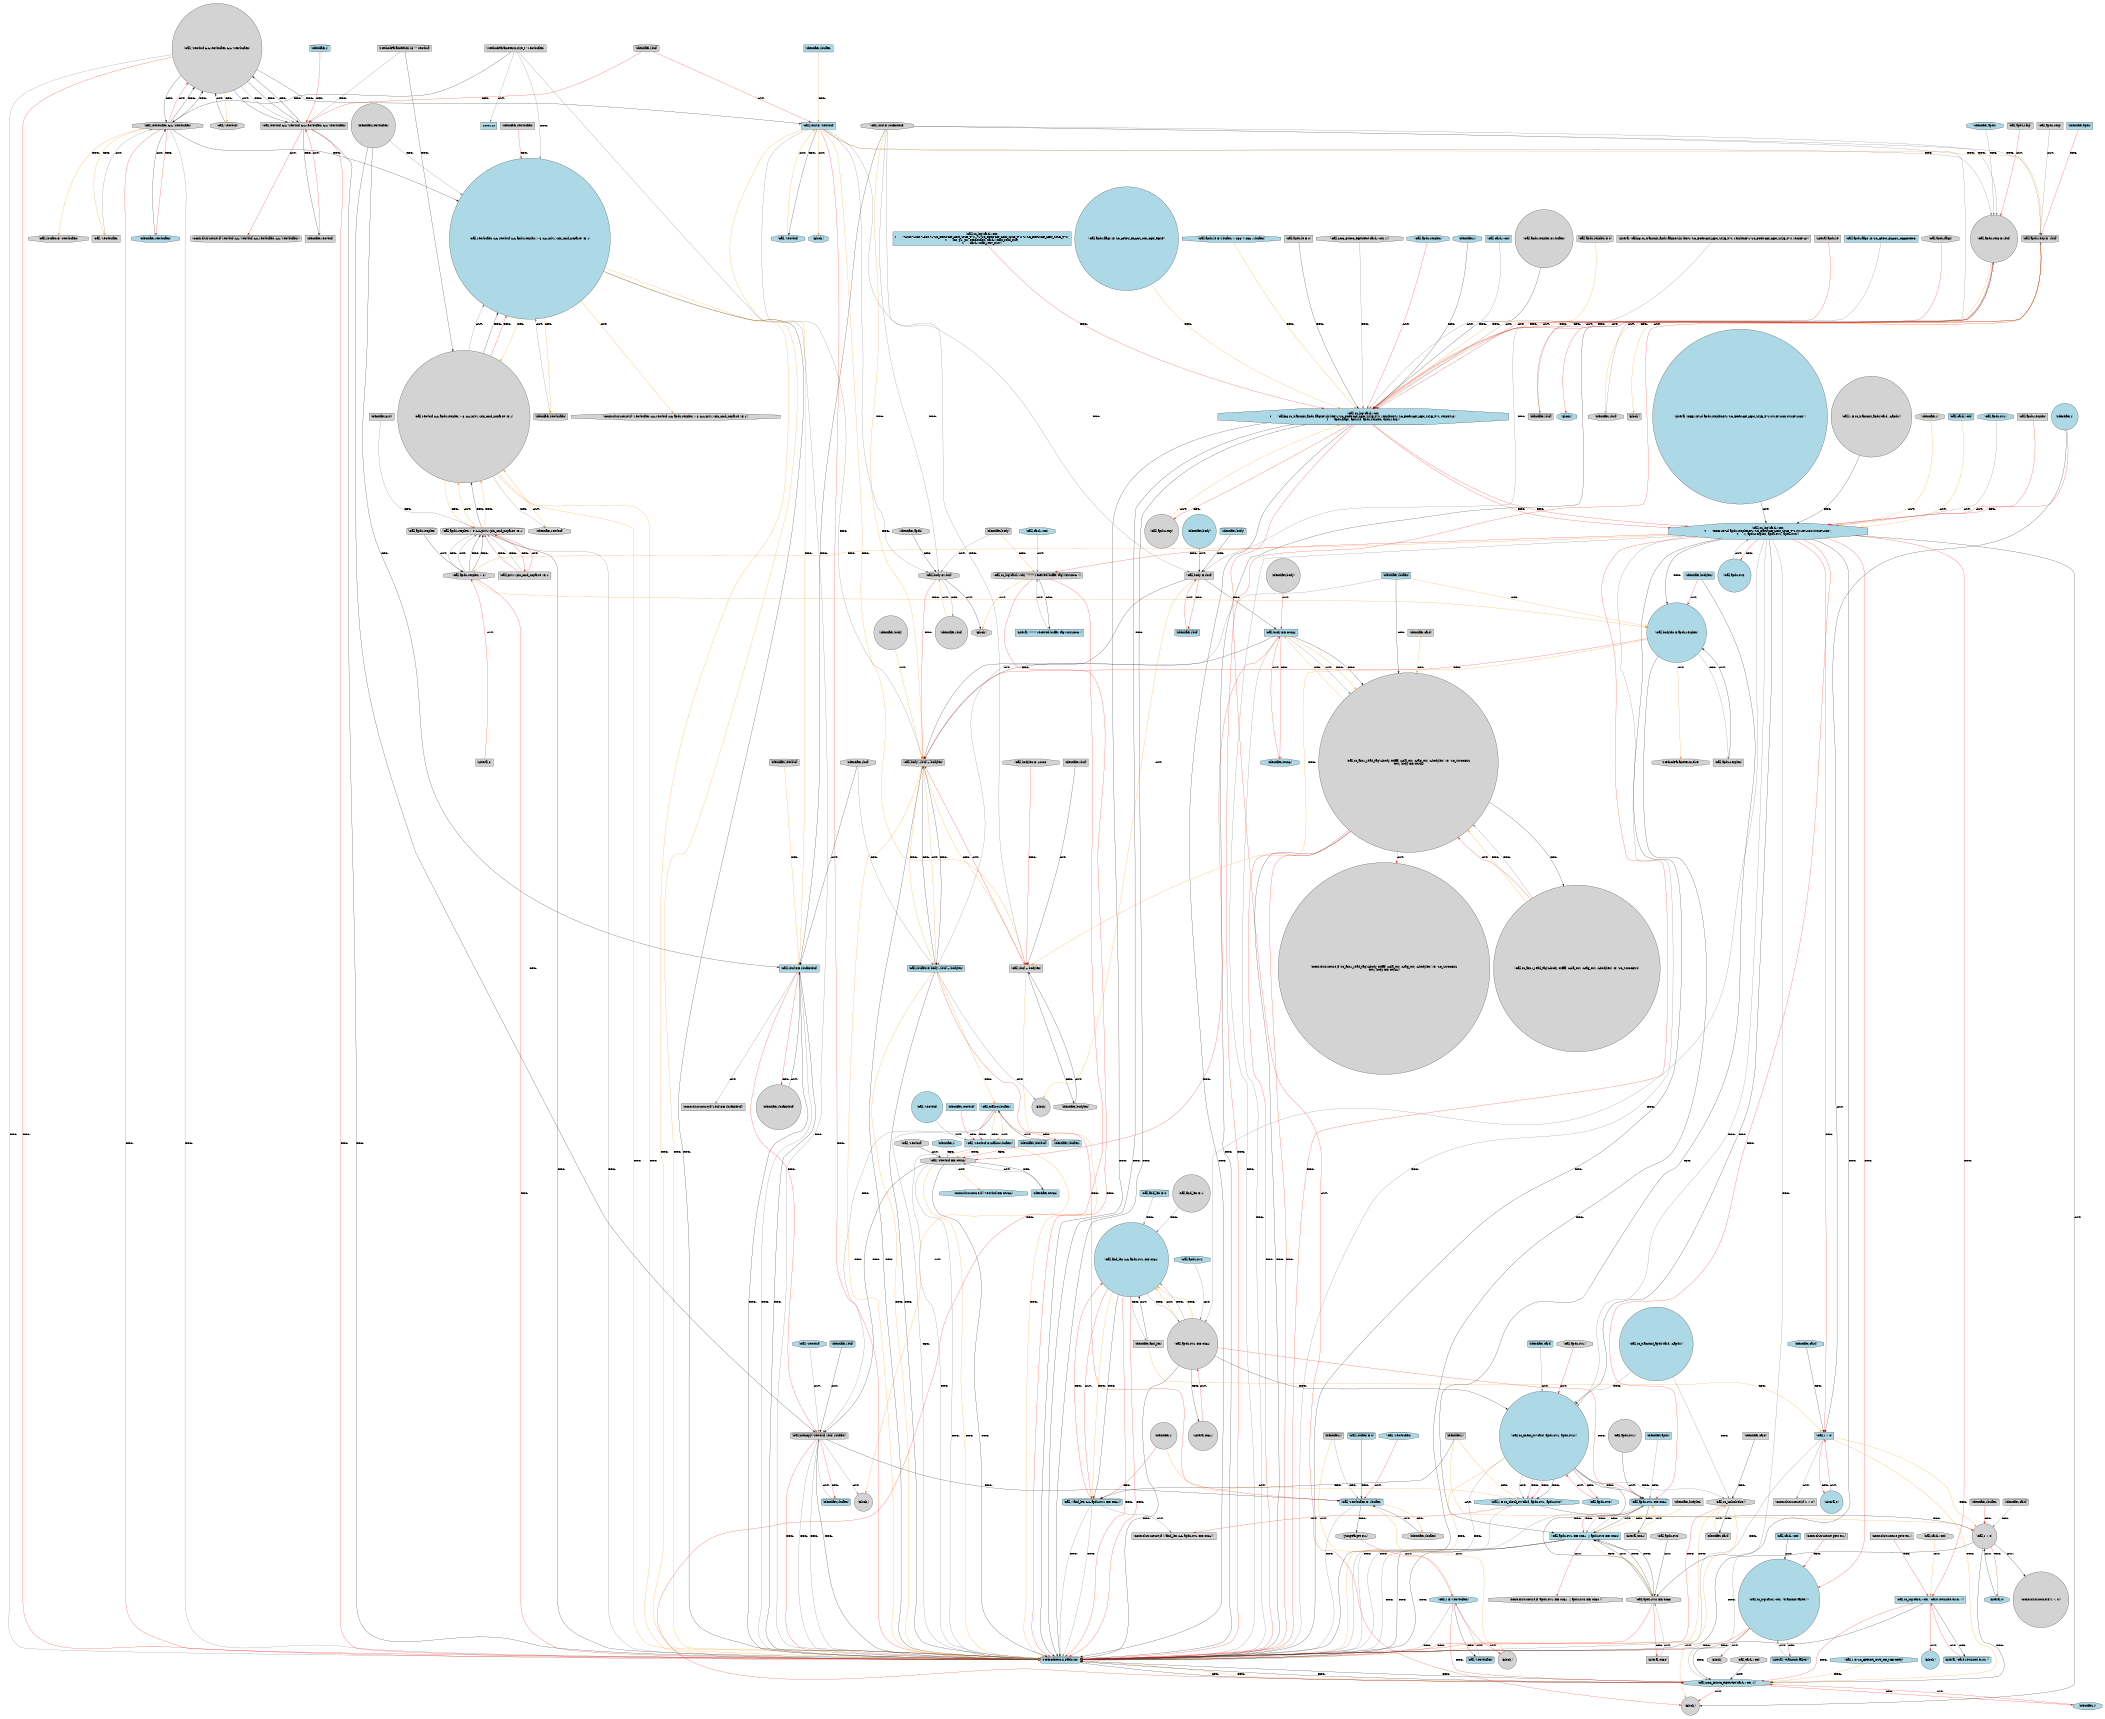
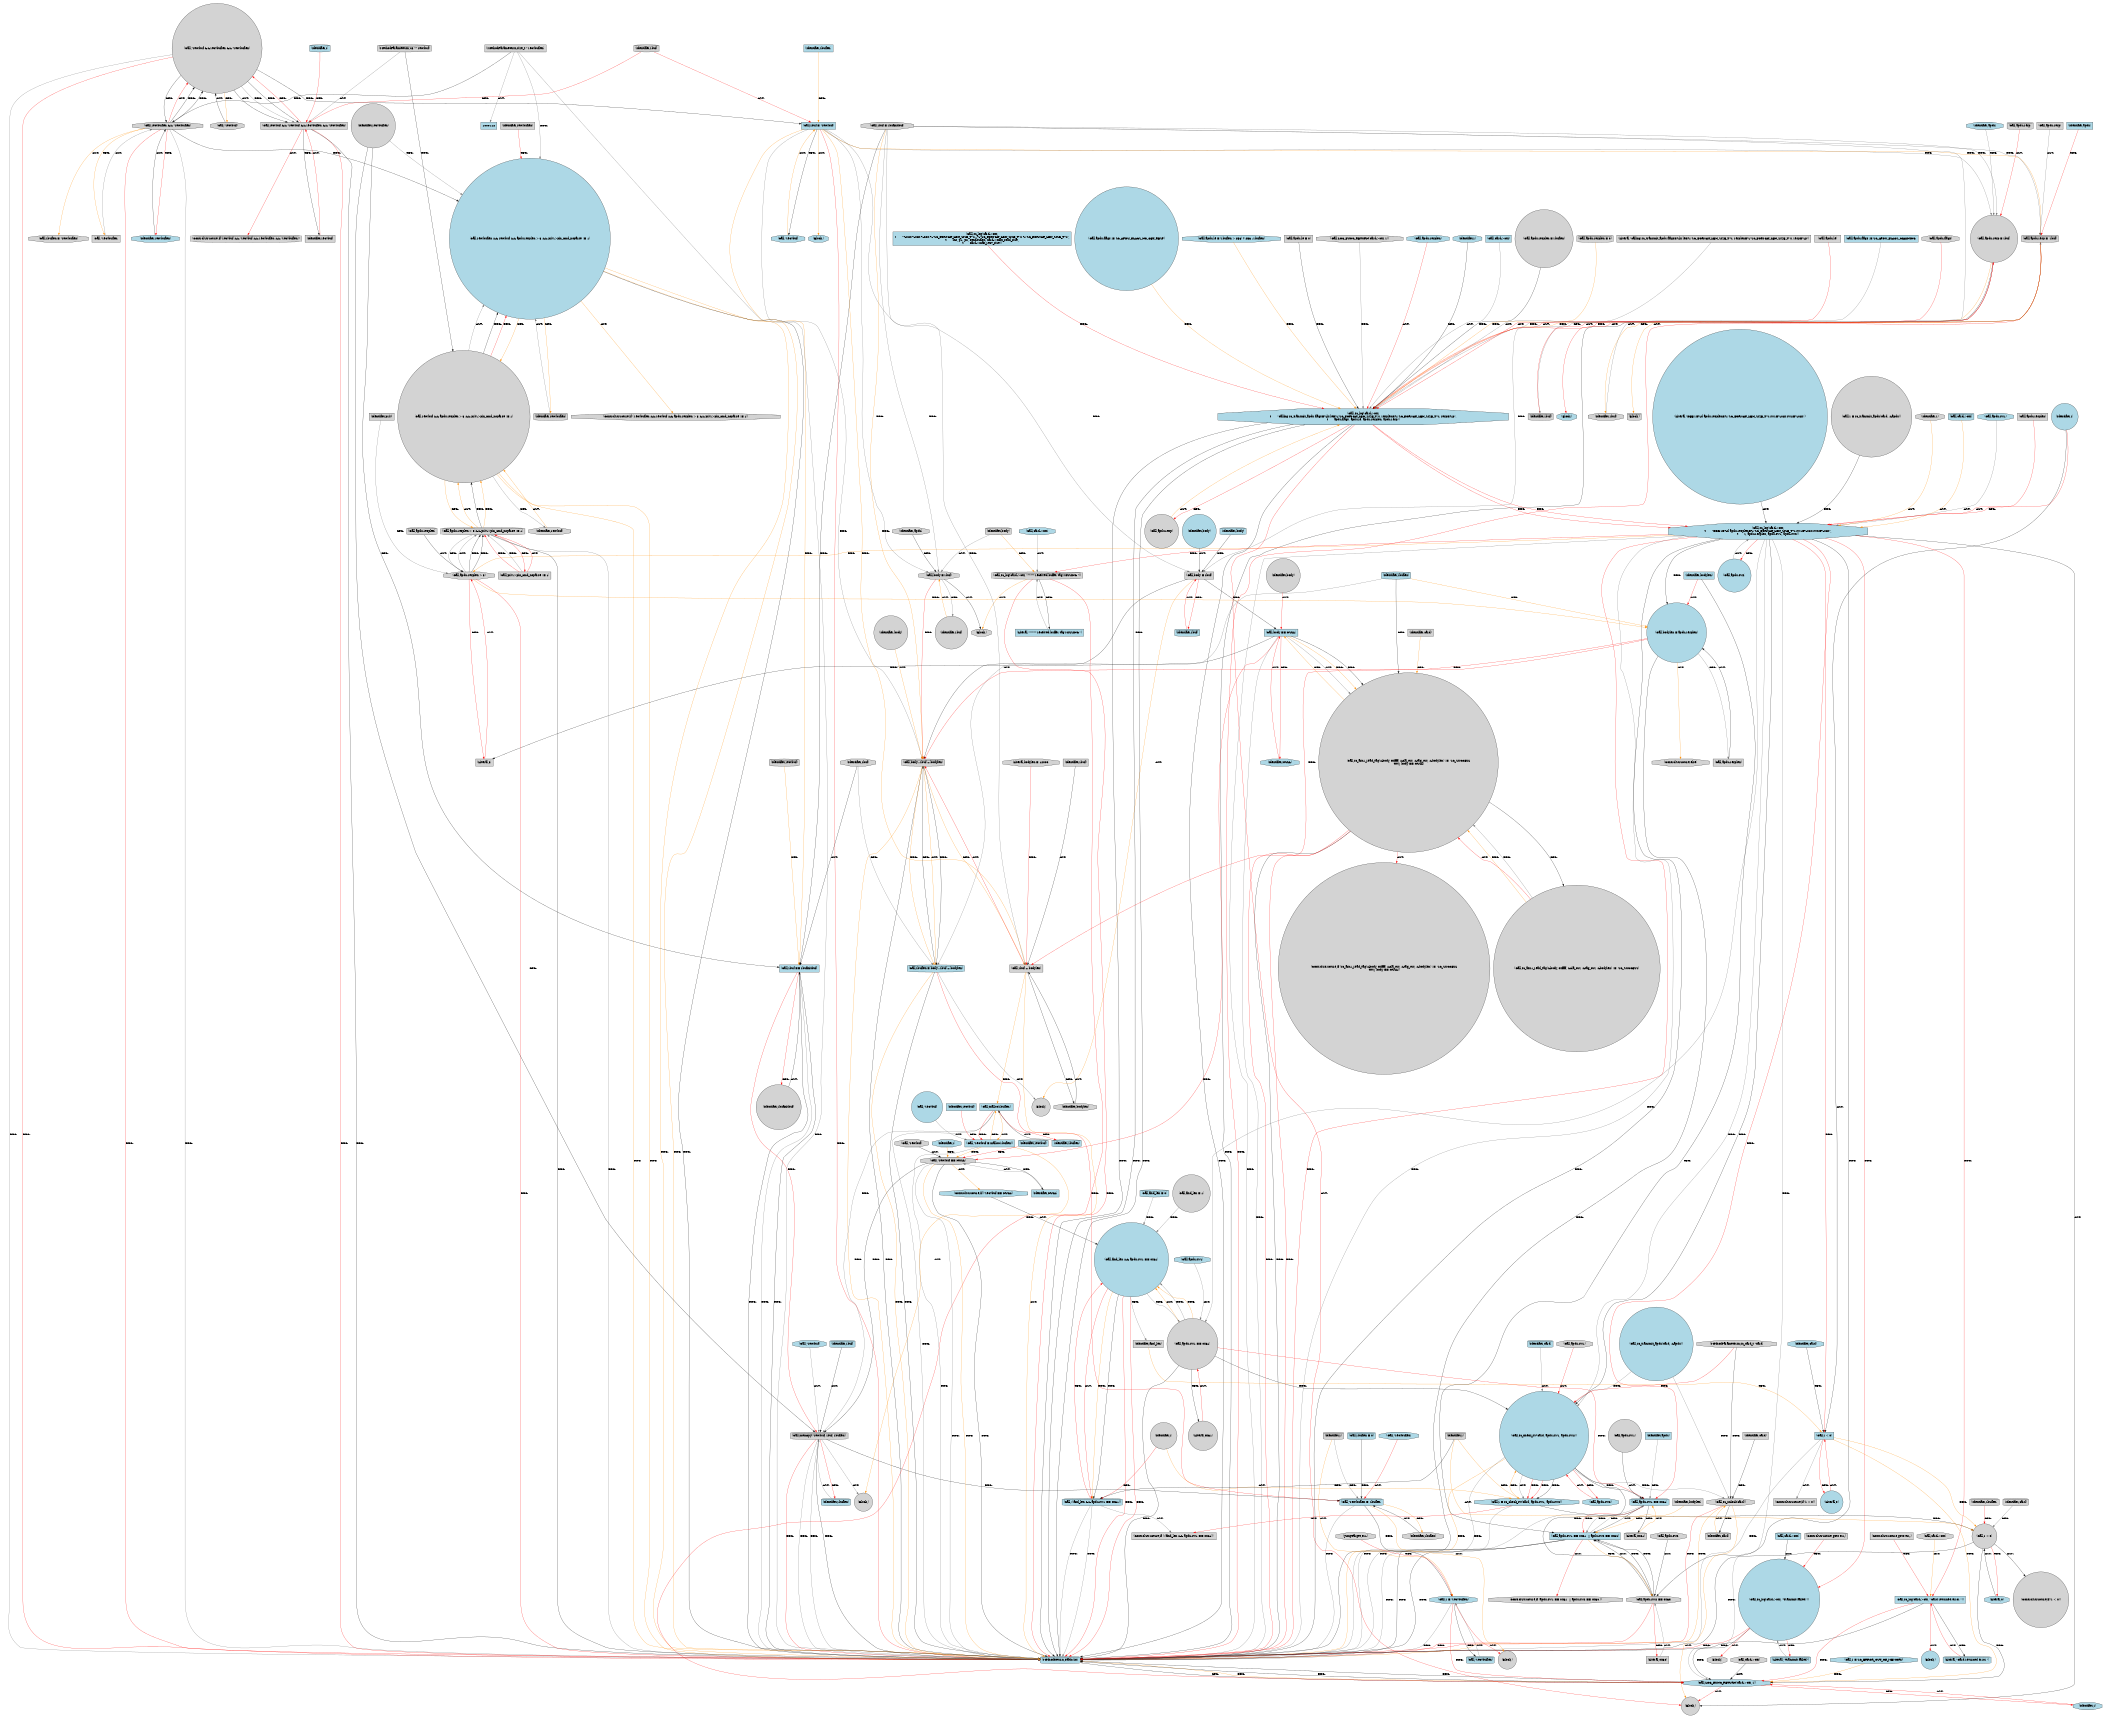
edge "(MethodParameterIn,u8 ** recvbuf)" -> "(Call,recvbuf && *recvbuf && recvbuflen && *recvbuflen)": label "DDG: " -> "AST: "
edge "(Call,recvbuf && *recvbuf && recvbuflen && *recvbuflen)" -> "(Call,*recvbuf && recvbuflen && *recvbuflen)": color black -> red
edge "(Call,recvbuflen && *recvbuflen)" -> "(Call,rbuflen = *recvbuflen)": label "DDG: " -> "AST: "
node "(Literal,apdu.le)": label "(Literal,apdu.le)" -> "(Call,apdu.le)"
edge "(Identifier,priv)" -> "(Call,apdu.resplen > 3 && priv->pin_cmd_noparse != 1)": now "(Identifier,priv)" -> "(Call,apdu.resplen > 3)"
edge "(Call,body == NULL)" -> "(Call,body - rbuf + bodylen)": now "(Call,body == NULL)" -> "(Literal,3)"
edge "(Call,apdu.resplen > 3)" -> "(Literal,3)": added, label "CFG:"
edge "(Call,bodylen = apdu.resplen)" -> "(Call,rbuf + bodylen)": color darkorange -> red
node "(Call,bodylen = 12000)": label "(Call,bodylen = 12000)" -> "(Literal,bodylen = 12000)"
node "(MethodParameterIn,else)": label "(MethodParameterIn,else)" -> "(ControlStructure,else)"
edge "(Call,rbuflen = body - rbuf + bodylen)" -> "(Call,malloc(rbuflen))": now "(Call,rbuf + bodylen)" -> "(Call,malloc(rbuflen))"
node "(ControlStructure,if (rbuf == rbufinitbuf))": removed
edge "(Call,rbuf + bodylen)" -> "(MethodReturn,static int)": label "DDG: " -> "AST: "
edge "(Identifier,find_len)" -> "(Call,find_len && apdu.sw1 == 0x61)": now "(ControlStructure,if (*recvbuf == NULL))" -> "(Call,find_len && apdu.sw1 == 0x61)"
edge "(Call,malloc(rbuflen))" -> "(MethodReturn,static int)": label "CFG: " -> "DDG: "
node "(MethodParameterIn,sc_card_t *card)": added
edge "(Call,r = sc_check_sw(card, apdu.sw1, apdu.sw2))" -> "(Call,sc_check_sw(card, apdu.sw1, apdu.sw2))": added, label "CFG:"
node "(Call,sc_unlock(else))": label "(Call,sc_unlock(else))" -> "(Call,sc_unlock(card))"
edge "(Call,*recvbuflen =  rbuflen)" -> "(JumpTarget,err:)": now "(Call,*recvbuflen =  rbuflen)" -> "(Call,r = *recvbuflen)"
edge "(JumpTarget,err:)" -> "(Call,r = *recvbuflen)": label "AST: " -> "CFG: "
